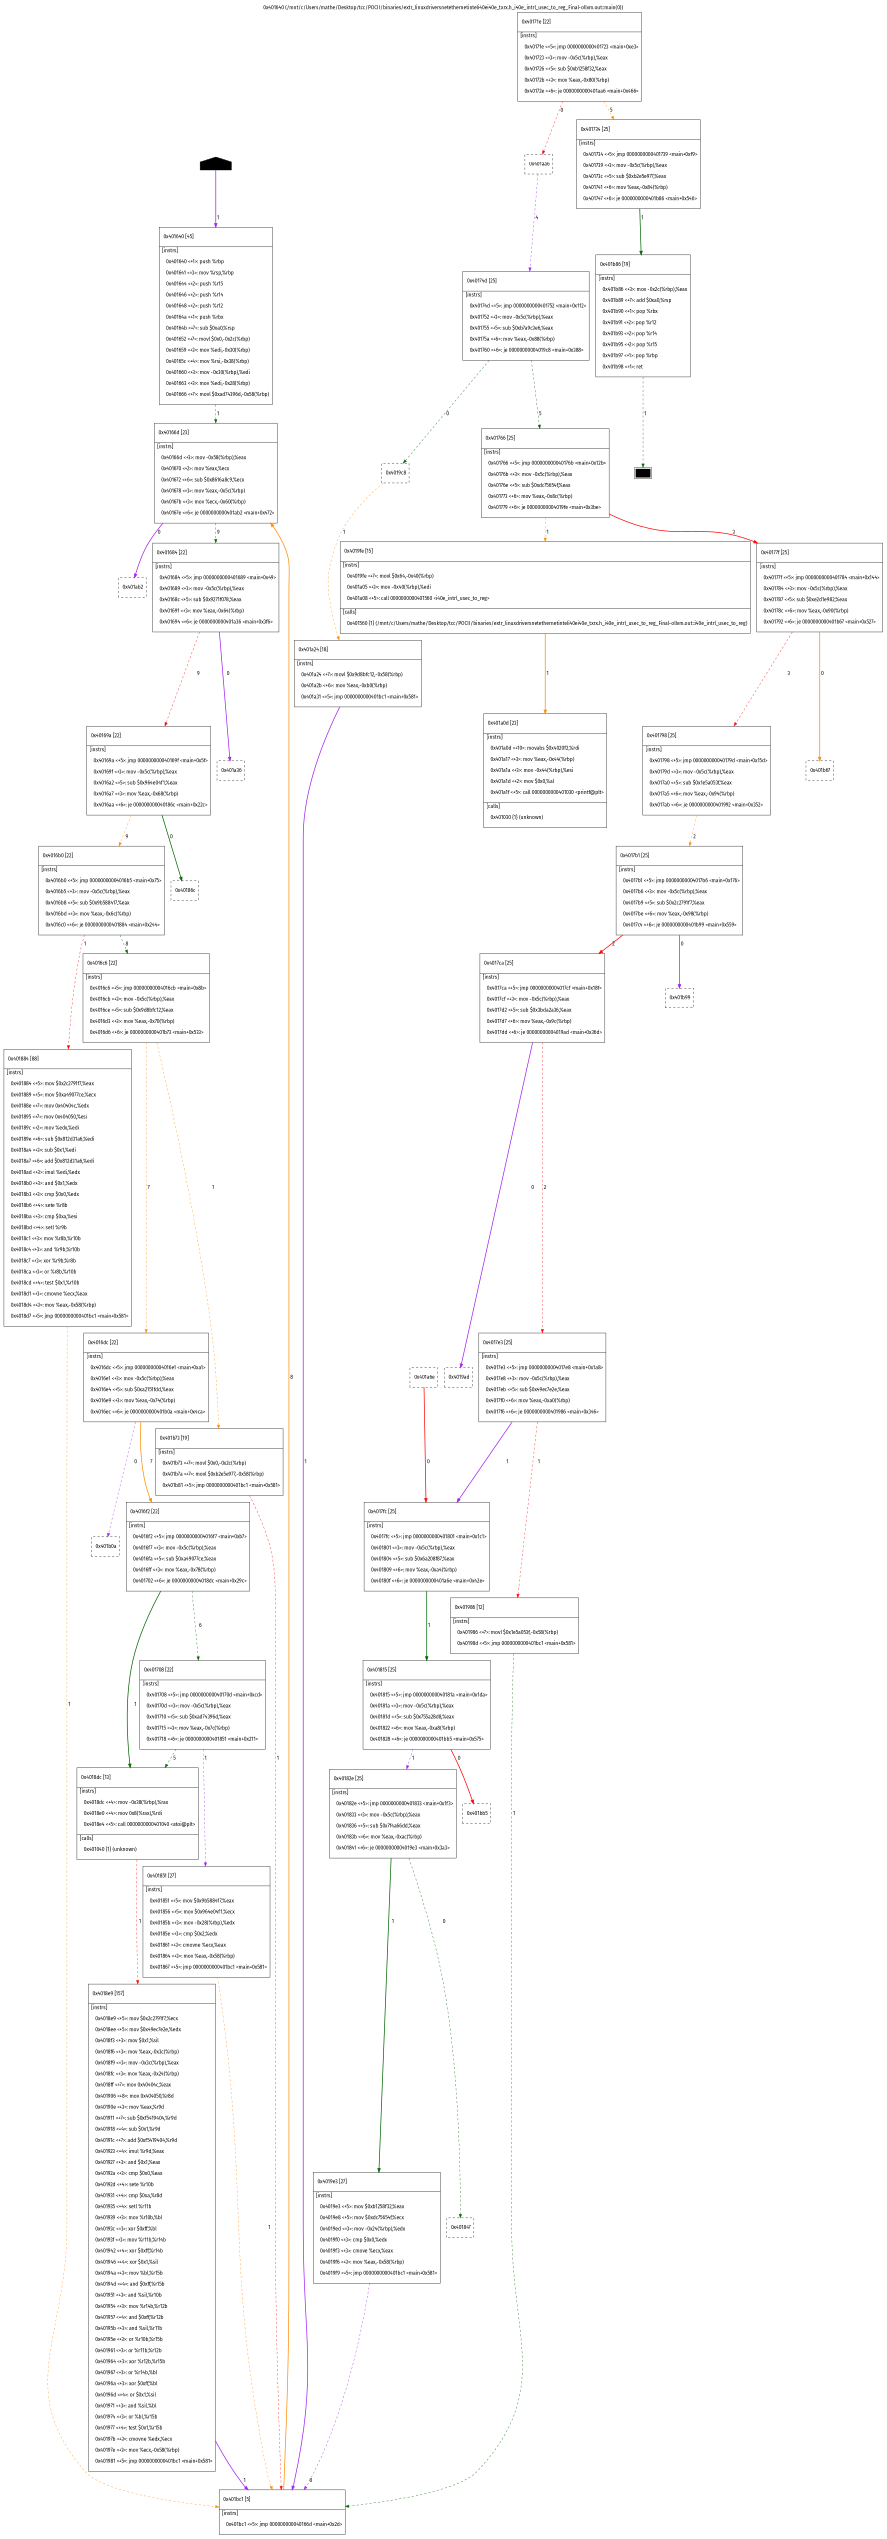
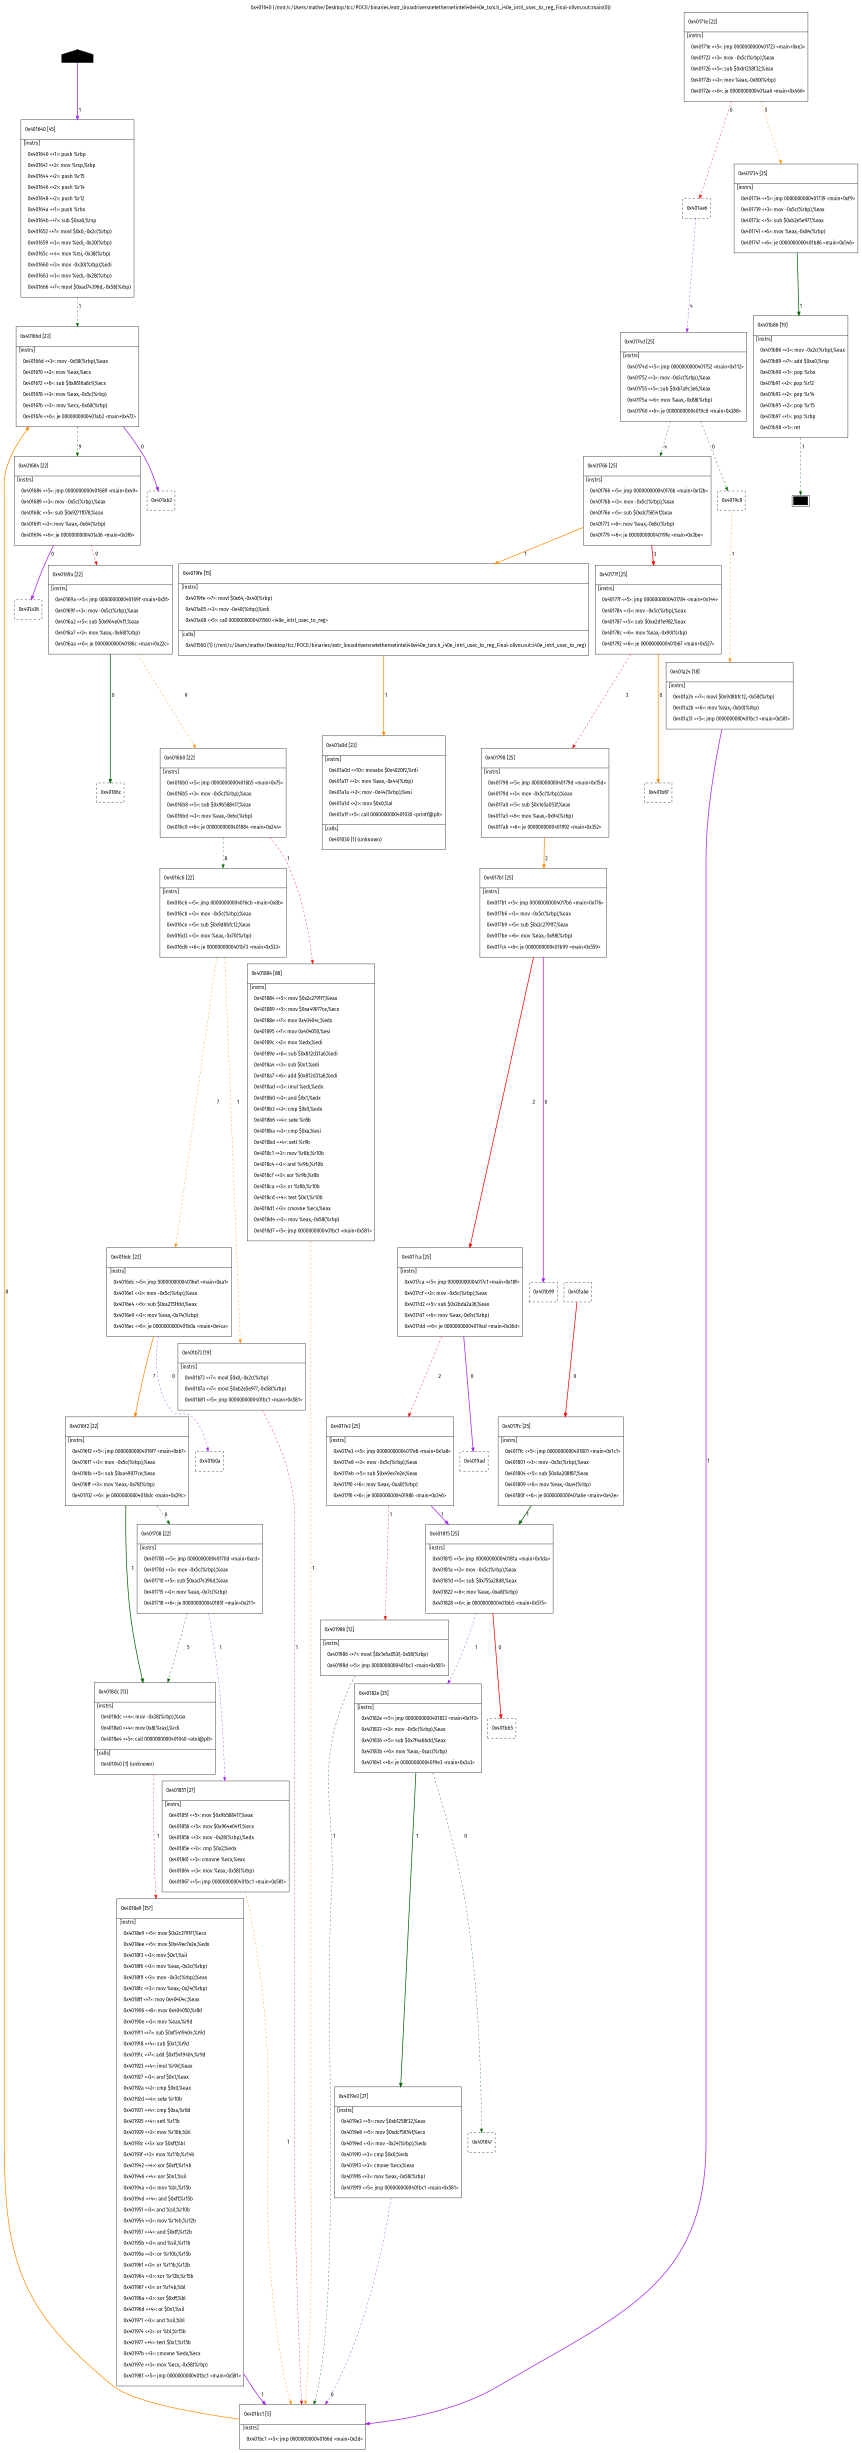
edge "0x40174d [25]" -> "0x401766 [25]": label " 5" -> " 4"
edge "0x401766 [25]" -> "0x4019fe [15]": style dashed -> bold
edge "0x401798 [25]" -> "0x4017b1 [25]": style dashed -> bold
edge "0x4017e3 [25]" -> "0x4017fc [25]": now "0x4017e3 [25]" -> "0x401815 [25]"
